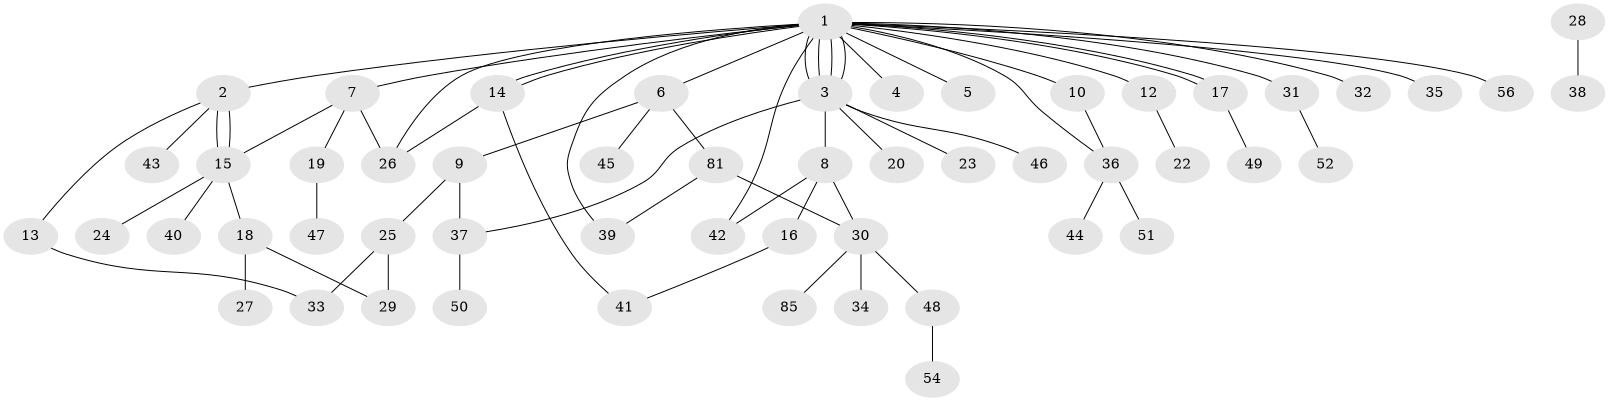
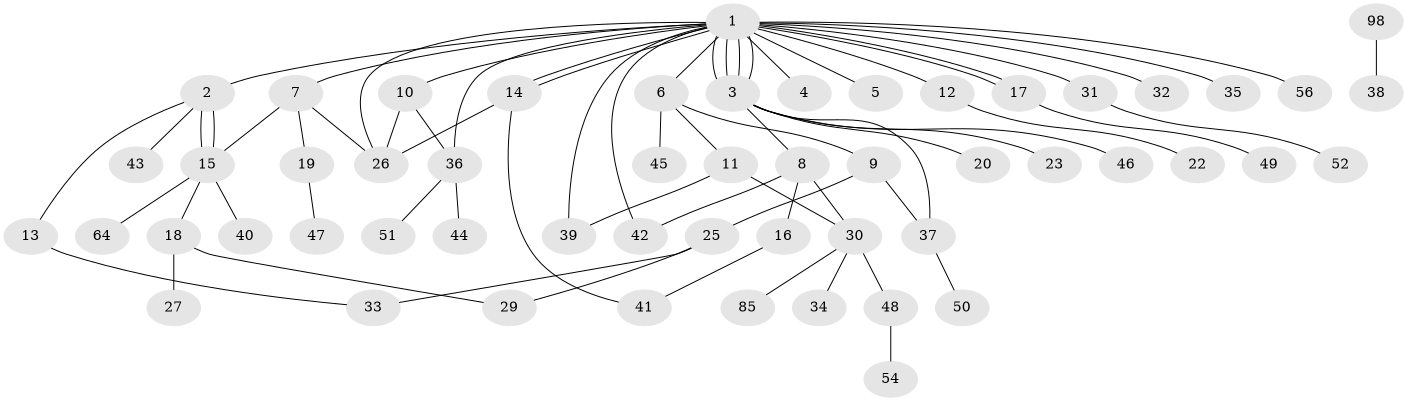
node "28": label "28" -> "98"
edge "10" -- "26": added
node "81": label "81" -> "11"
node "24": label "24" -> "64"
